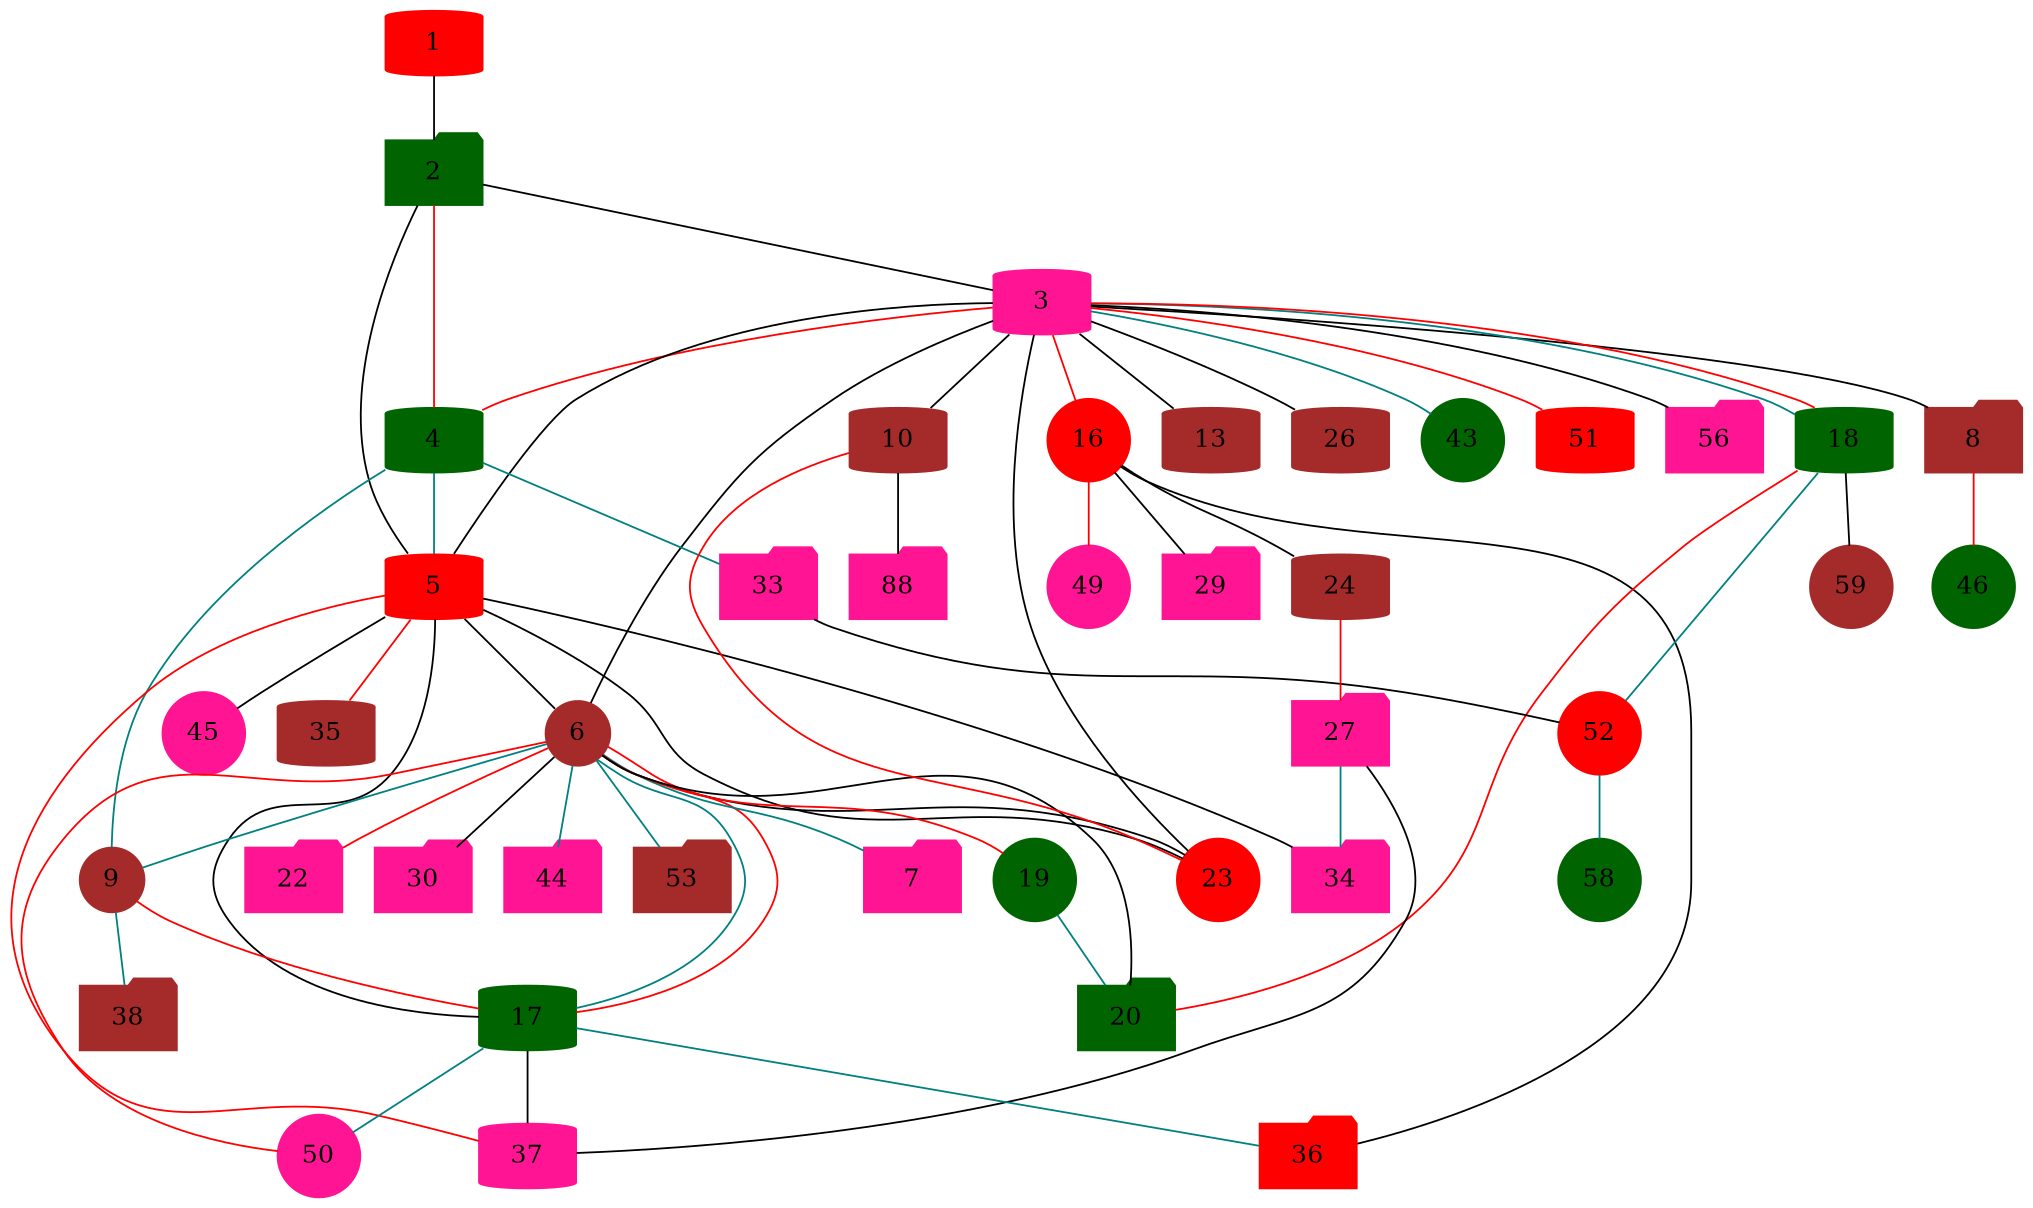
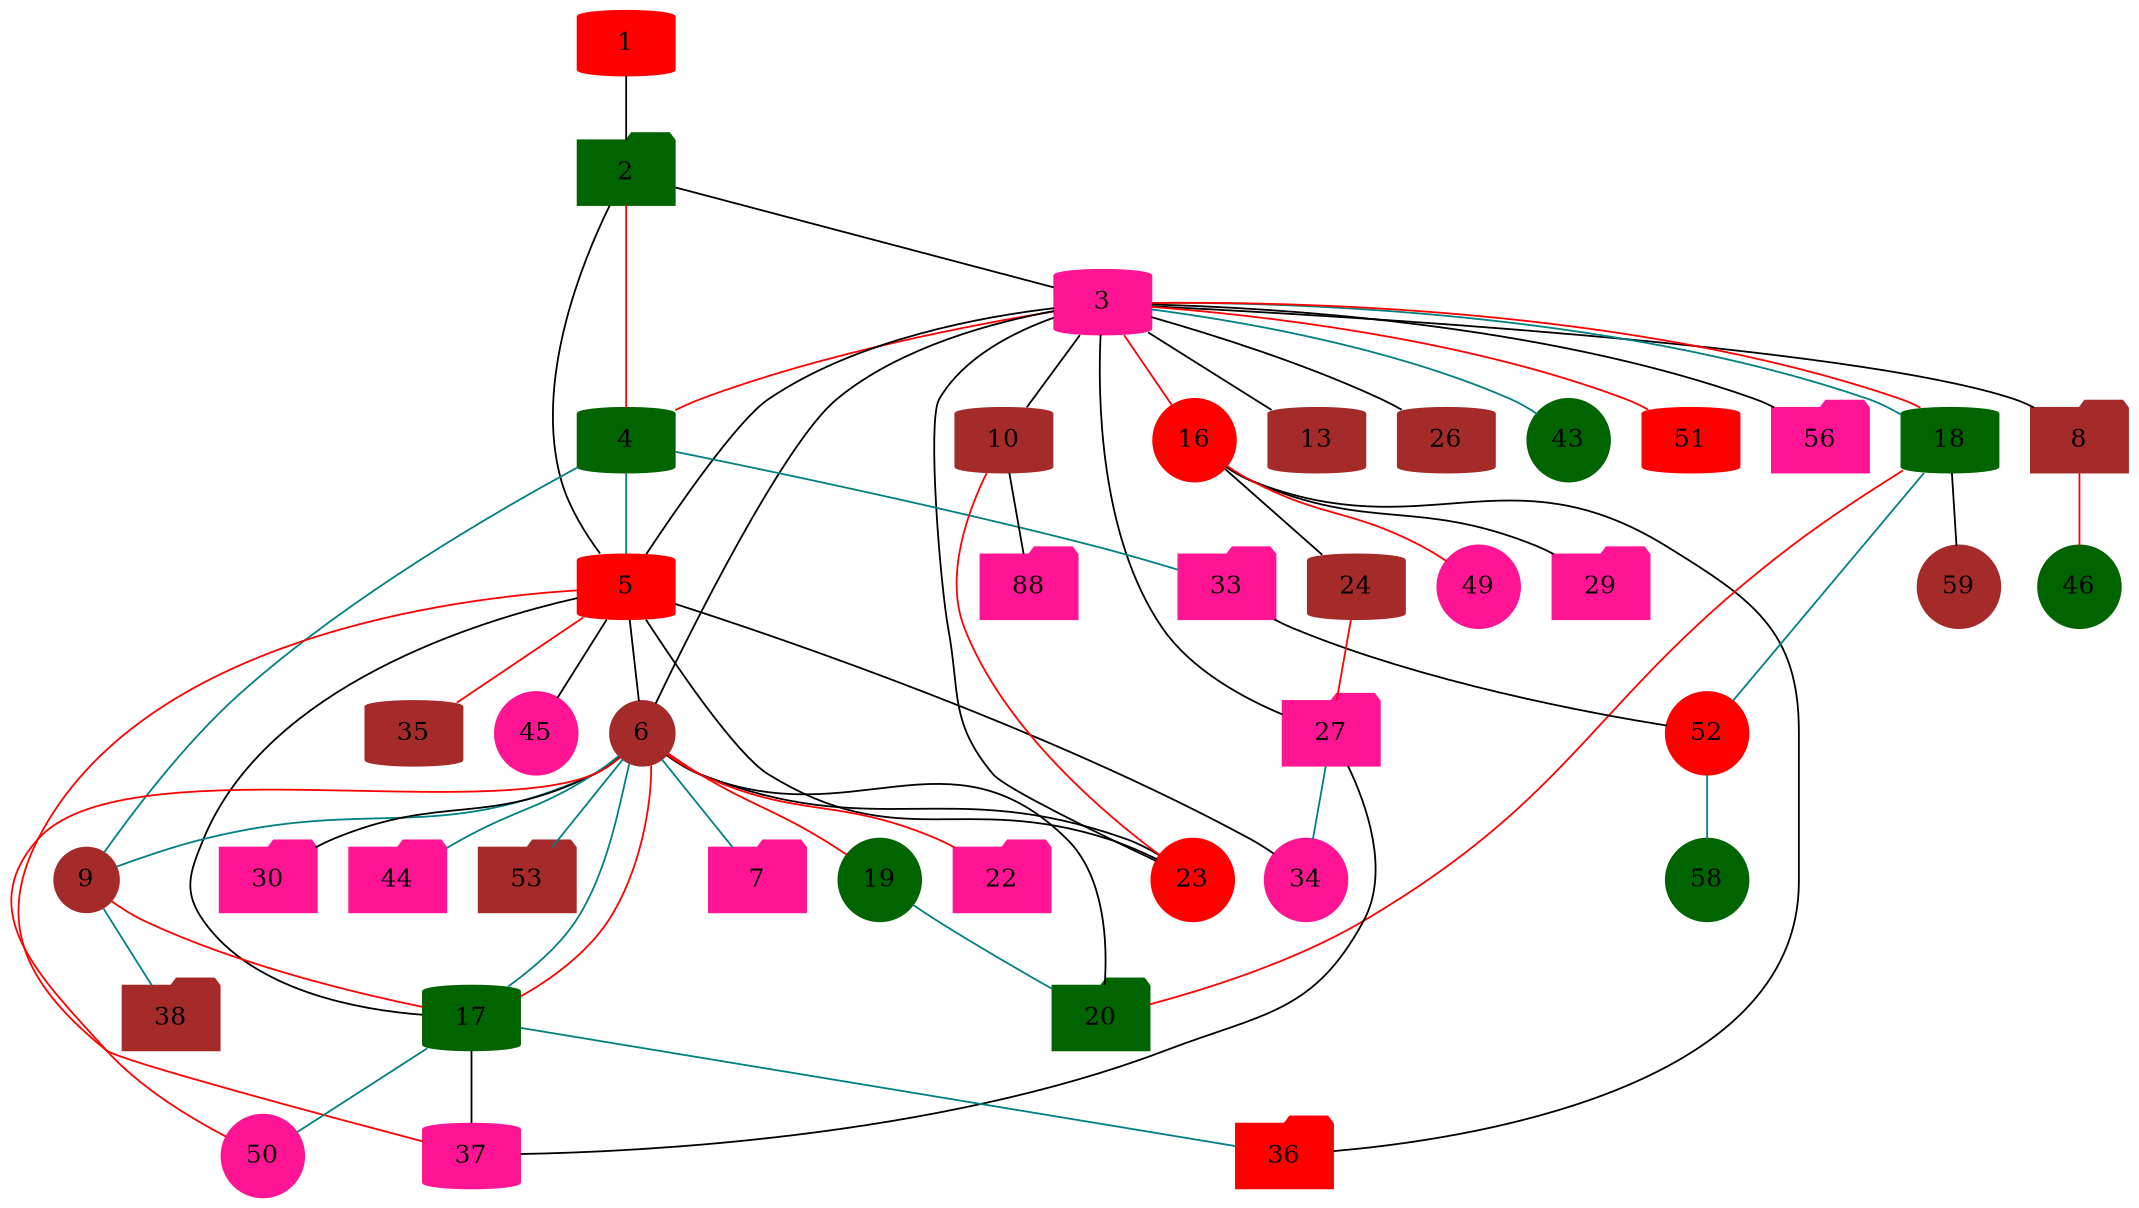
edge "3" -- "27": added
node "34": shape folder -> circle
